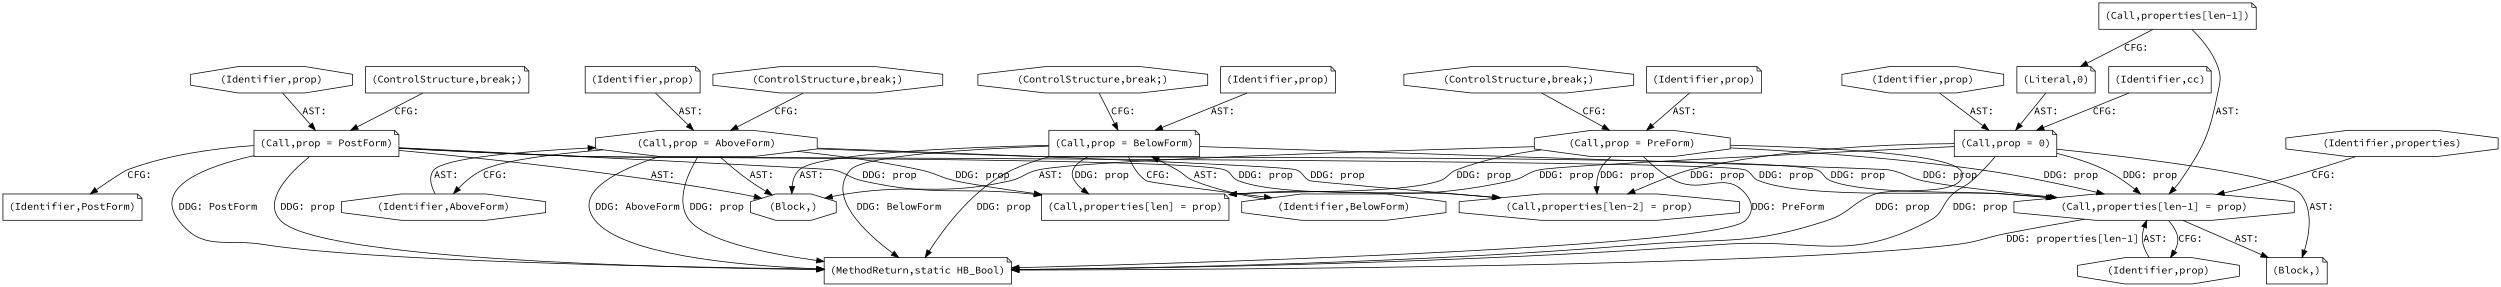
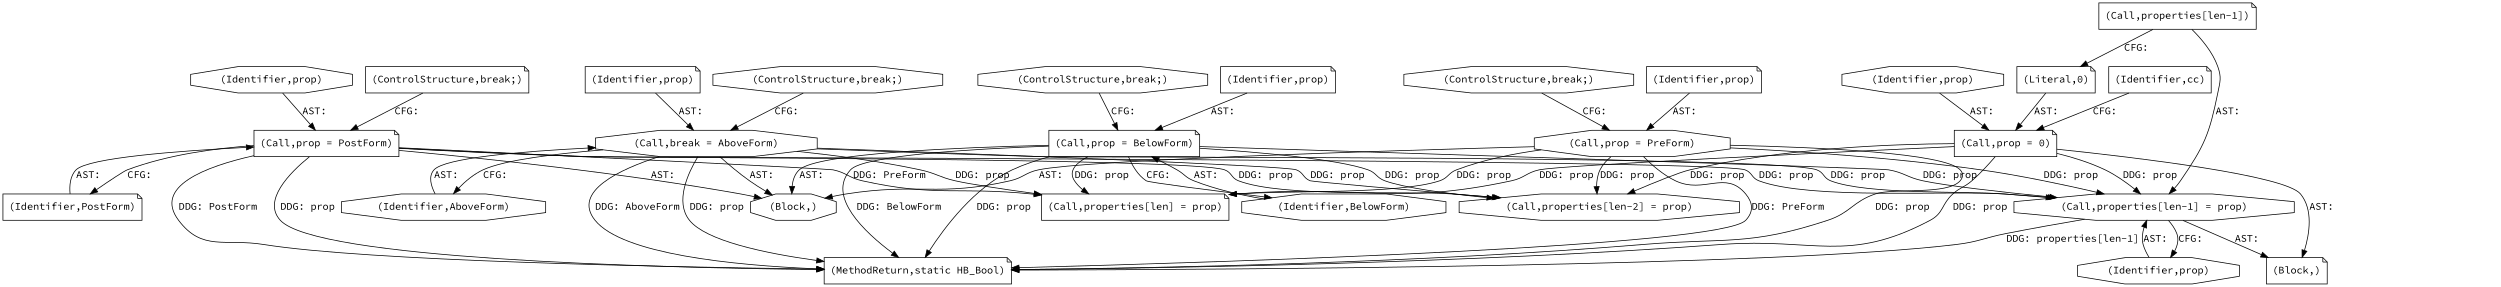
node "(Call,prop = AboveForm)": label "(Call,prop = AboveForm)" -> "(Call,break = AboveForm)"
node "(Identifier,properties)": removed
edge "(Identifier,PostForm)" -> "(Call,prop = PostForm)": added, label "AST:"
edge "(Call,prop = BelowForm)" -> "(Call,properties[len-2] = prop)": added, label "DDG: prop"
edge "(Call,prop = PostForm)" -> "(Call,properties[len] = prop)": label "DDG: prop" -> "DDG: PreForm"
